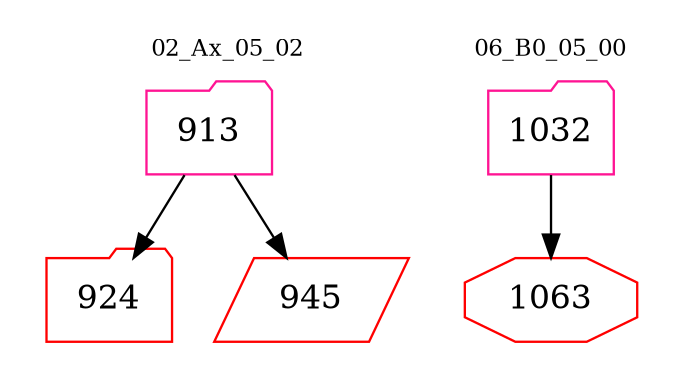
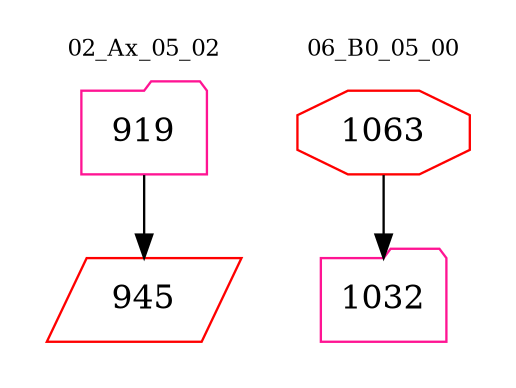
node "913": label "913" -> "919"
edge "1032" -> "1063": reversed
node "924": removed
